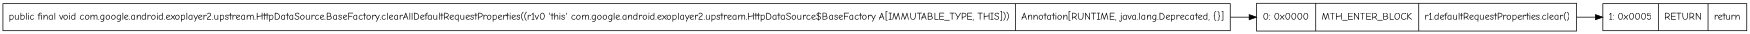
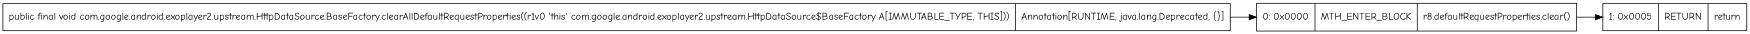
node "0: 0x0000": text "r1.defaultRequestProperties.clear()" -> "r8.defaultRequestProperties.clear()"
